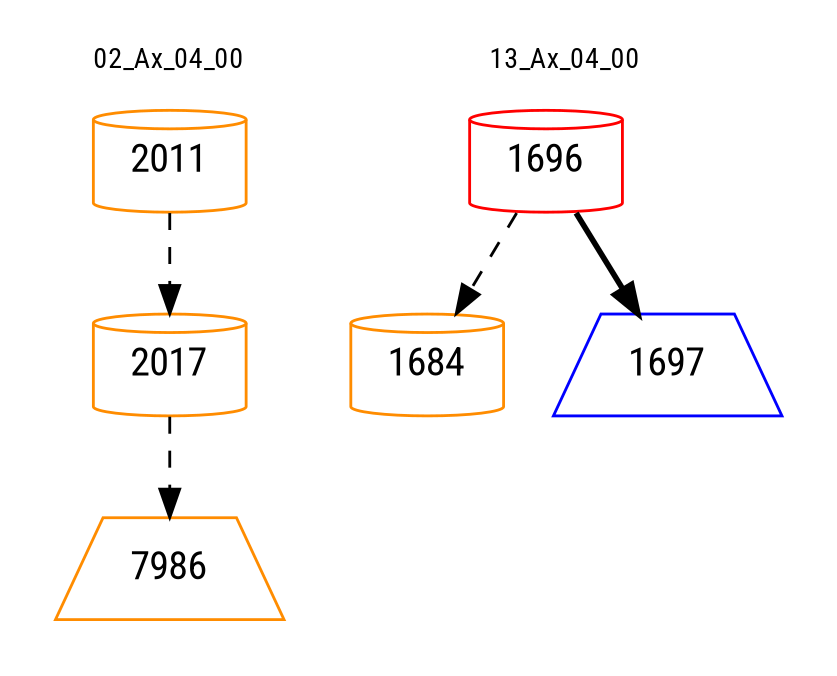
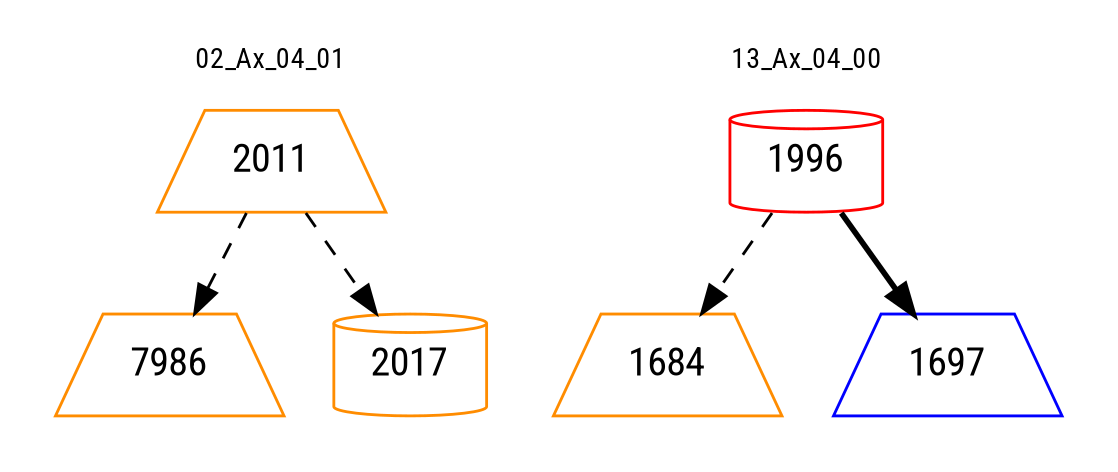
cluster "02_Ax_04_00": label "02_Ax_04_00" -> "02_Ax_04_01"
node "2011": shape cylinder -> trapezium
node "1696": label "1696" -> "1996"
node "1684": shape cylinder -> trapezium
edge "2017" -> "7986": now "2011" -> "7986"
